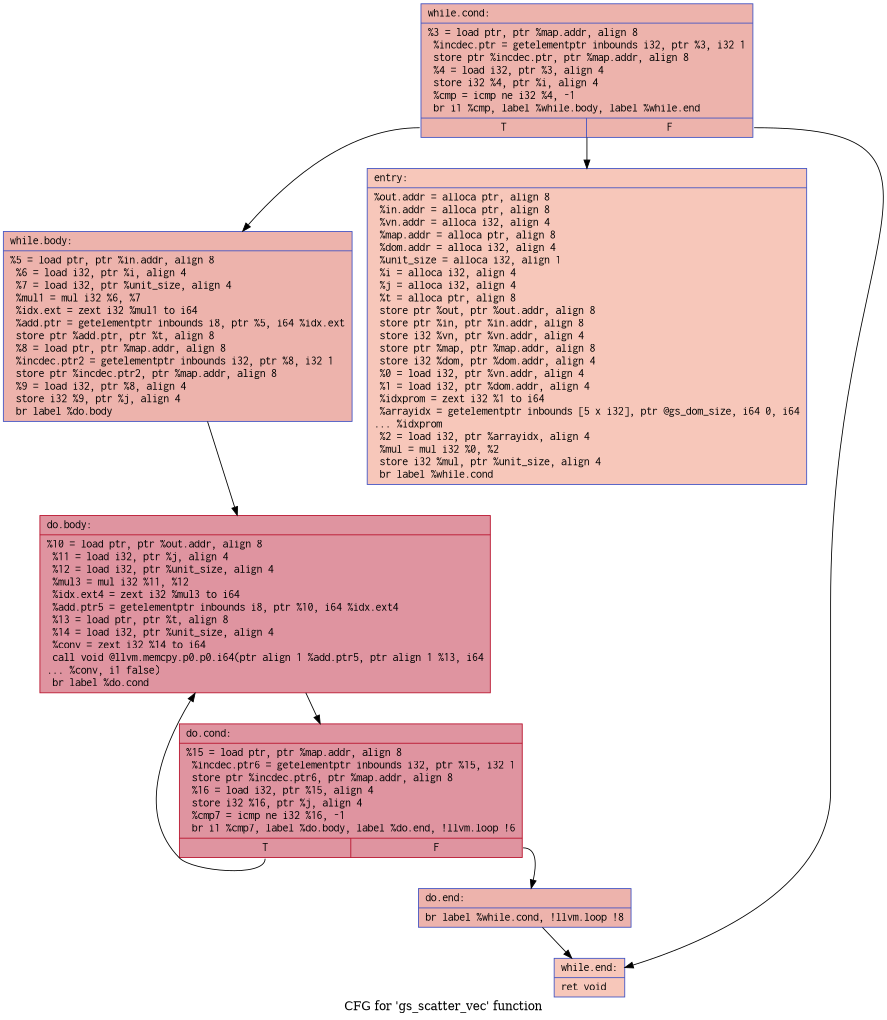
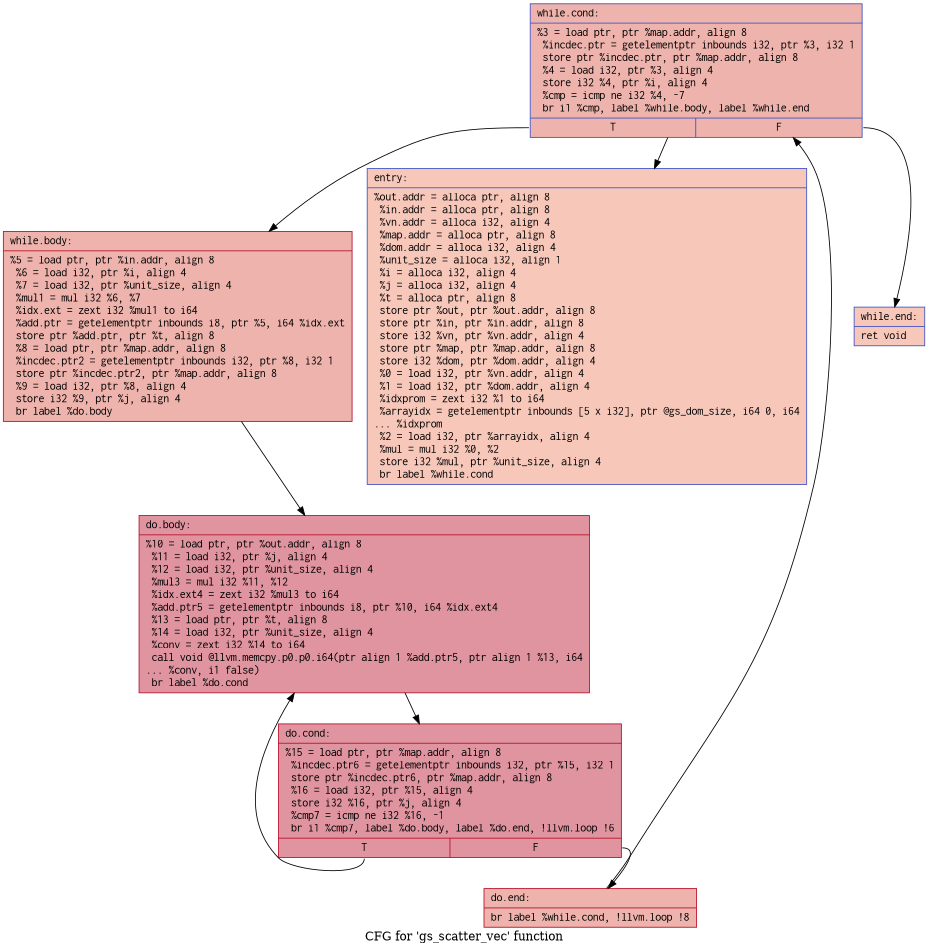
node "while.cond:": text "%cmp = icmp ne i32 %4, -1" -> "%cmp = icmp ne i32 %4, -7"
node "while.body:": color #3d50c3ff -> #b70d28ff
node "do.end:": color #3d50c3ff -> #b70d28ff
edge "do.end:" -> "while.end:": now "do.end:" -> "while.cond:"
